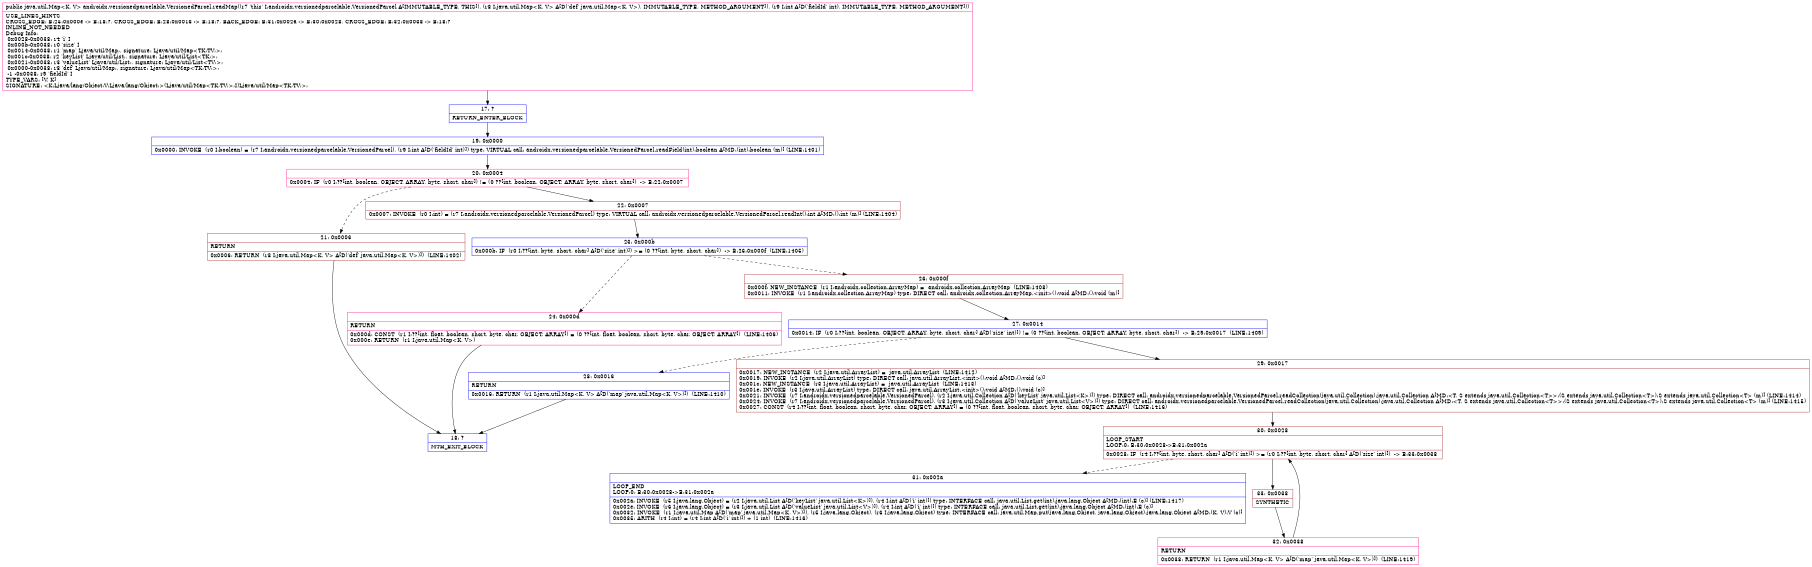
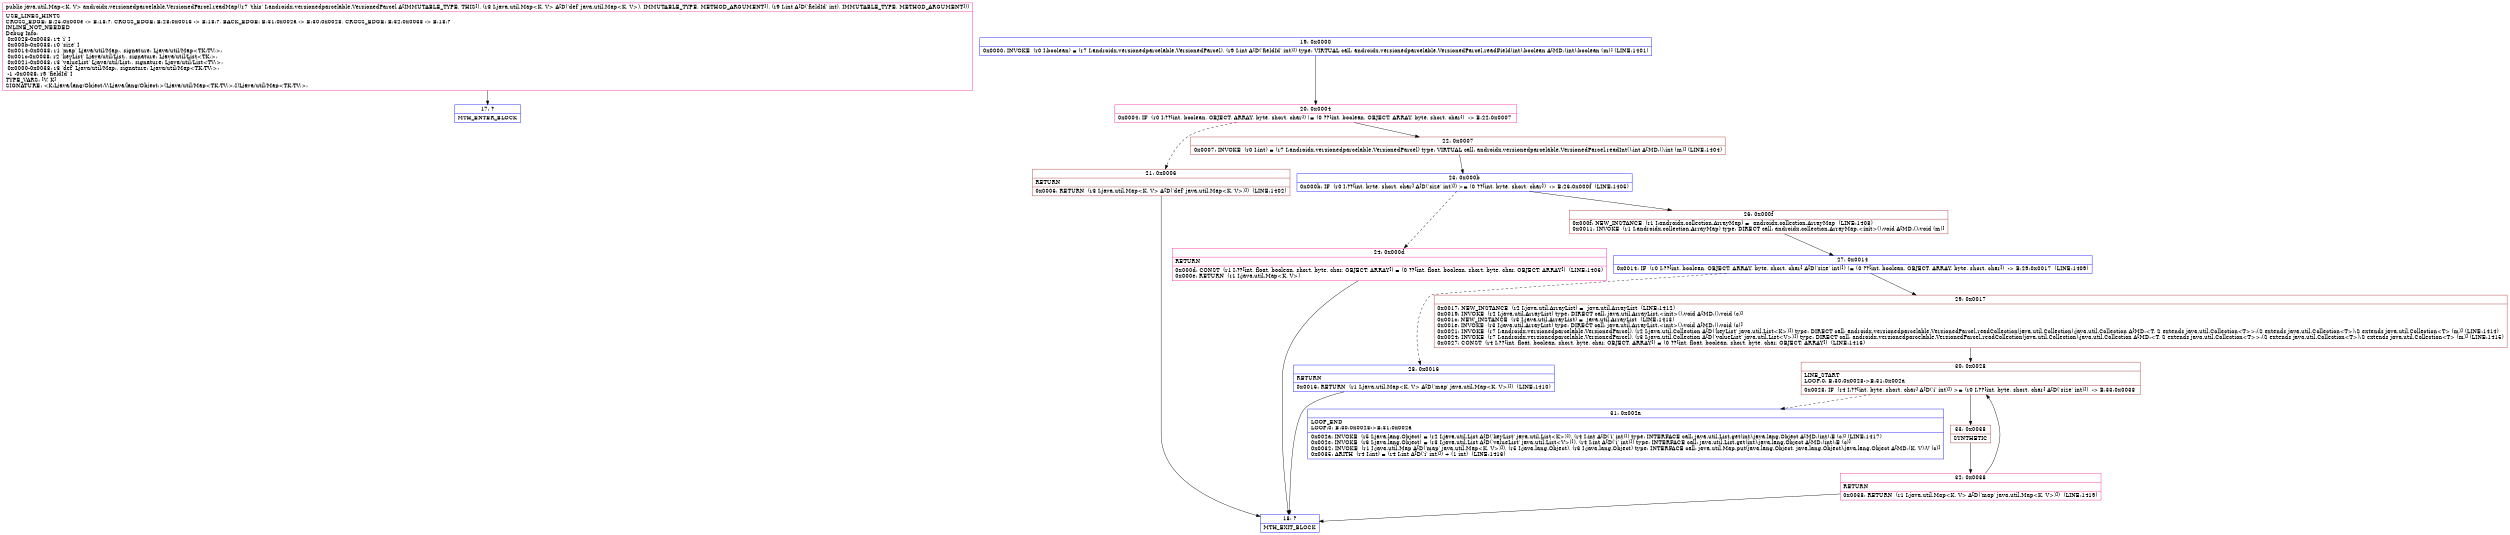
node "17: ?": text "RETURN_ENTER_BLOCK" -> "MTH_ENTER_BLOCK"
edge "17: ?" -> "19: 0x0000": removed
edge "23: 0x000b" -> "26: 0x000f": style dashed -> solid
node "30: 0x0028": text "LOOP_START" -> "LINE_START"
edge "32: 0x0038" -> "18: ?": added
